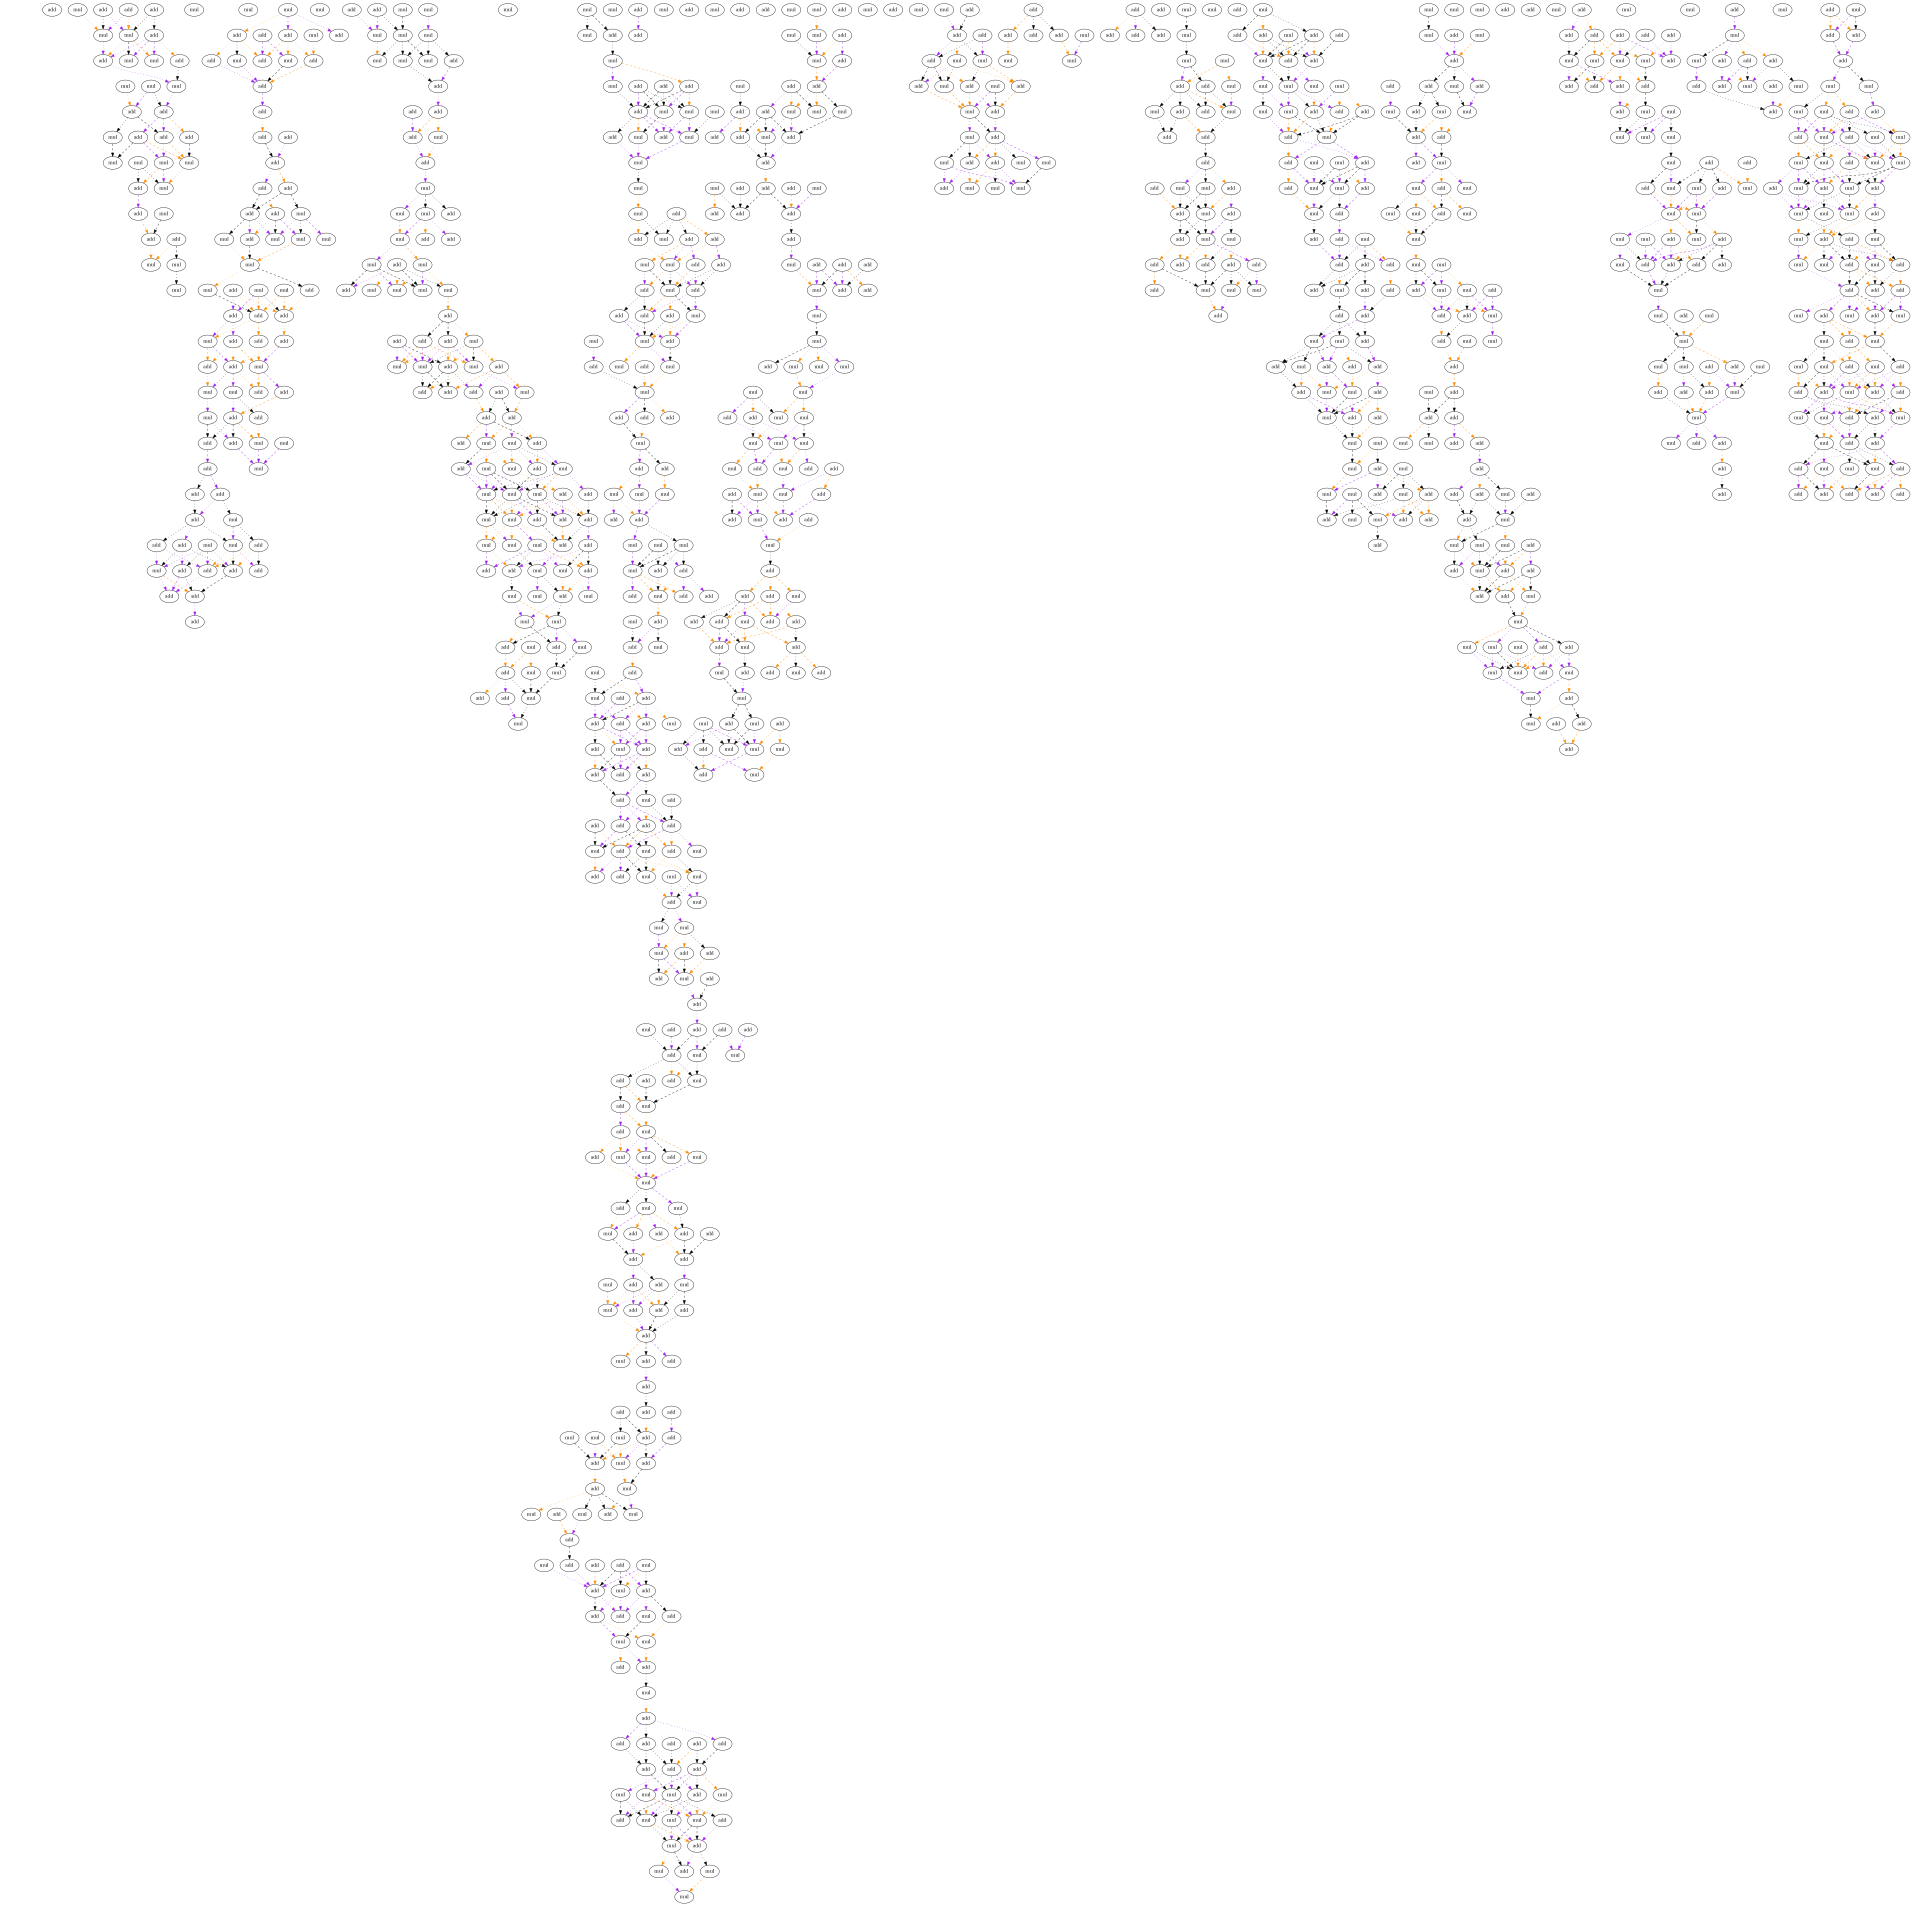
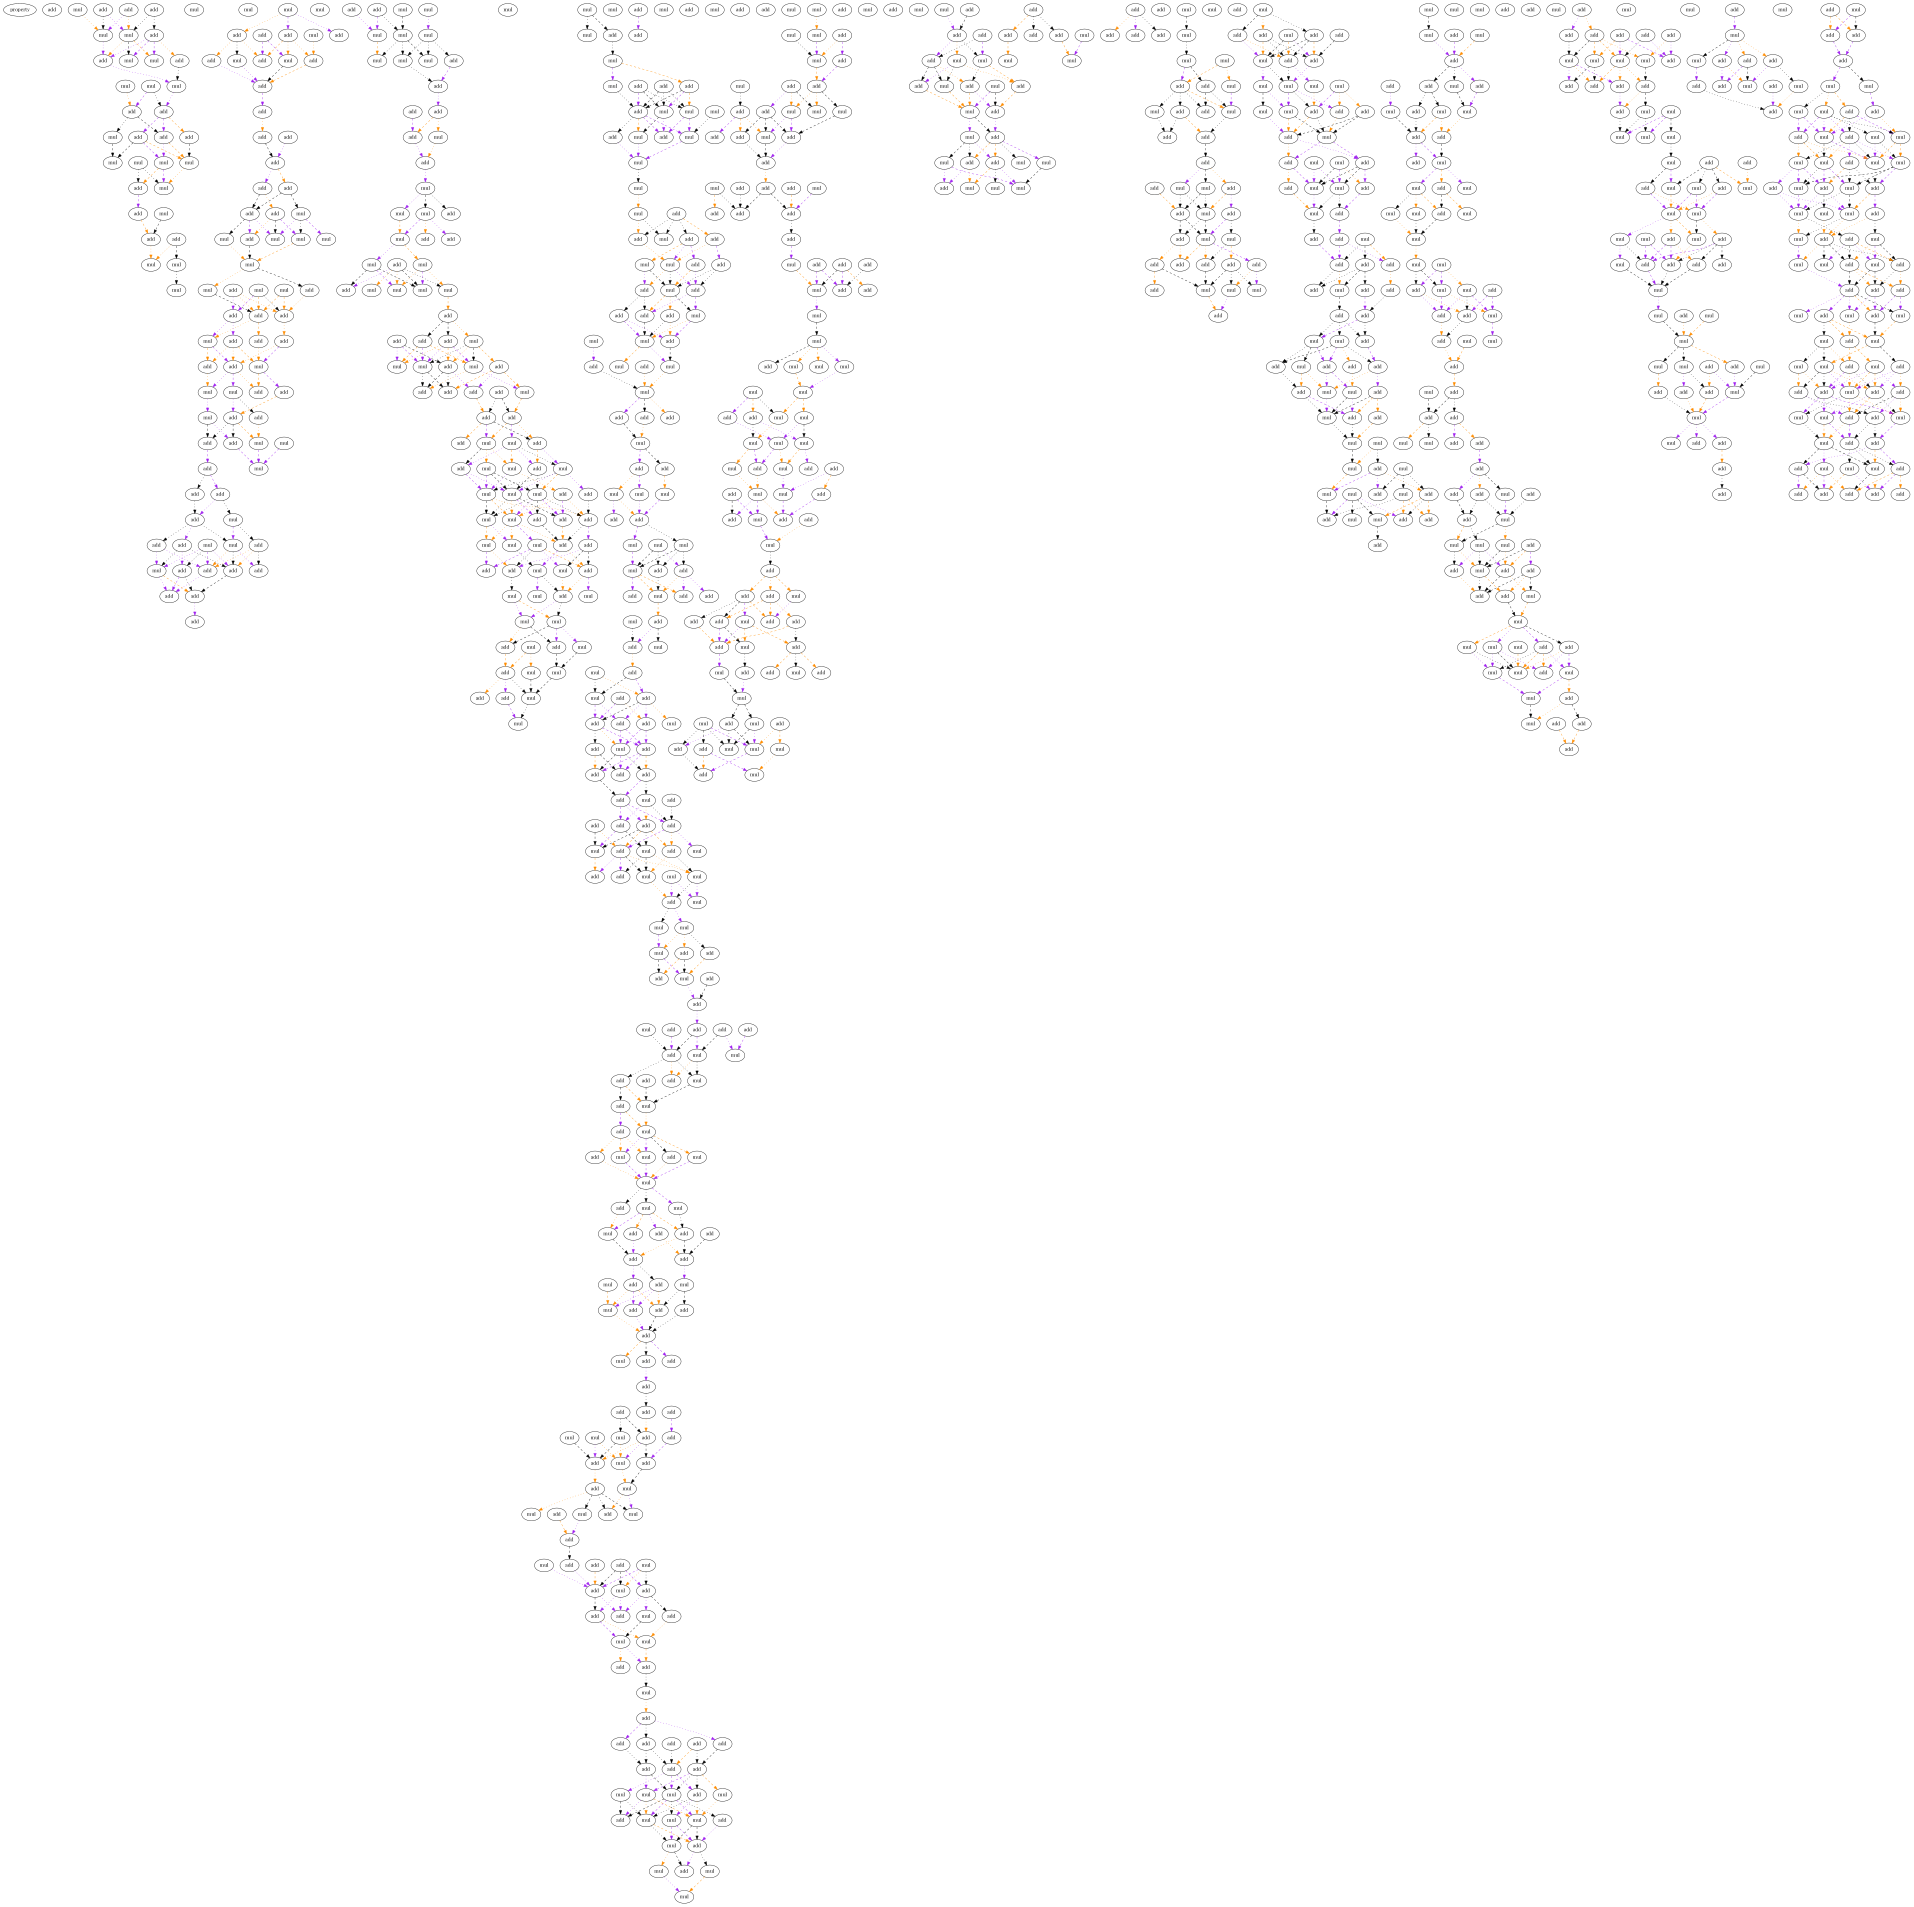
node "property": added
